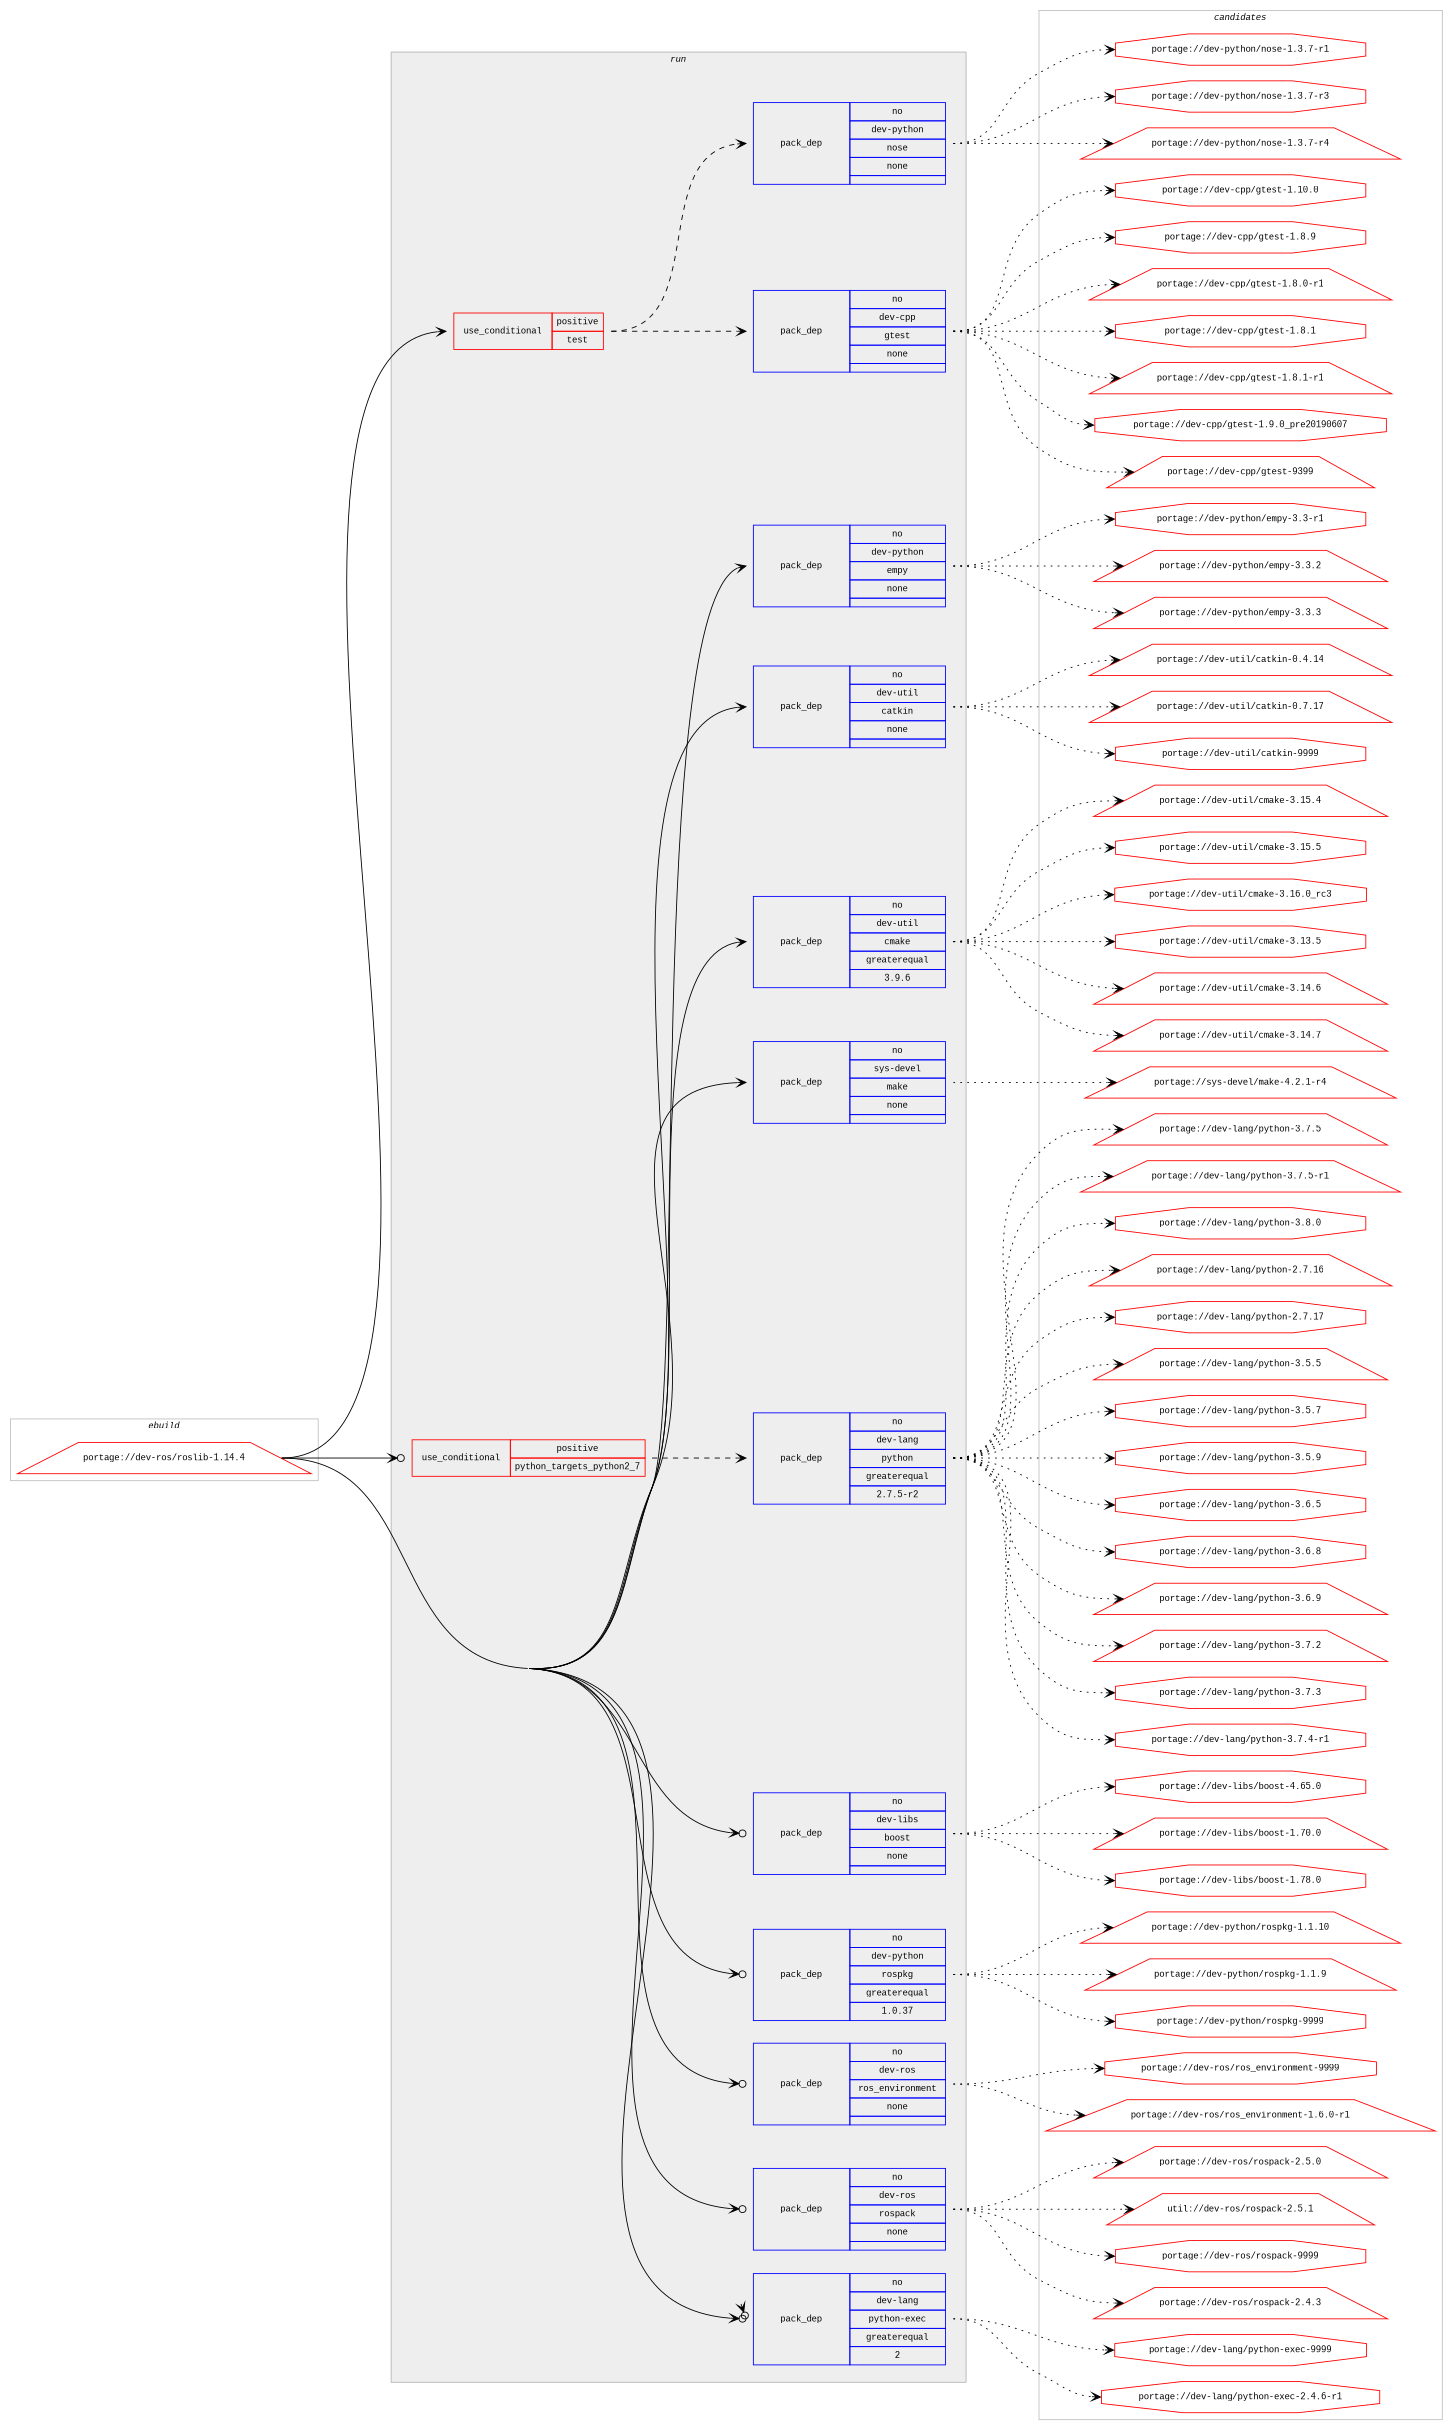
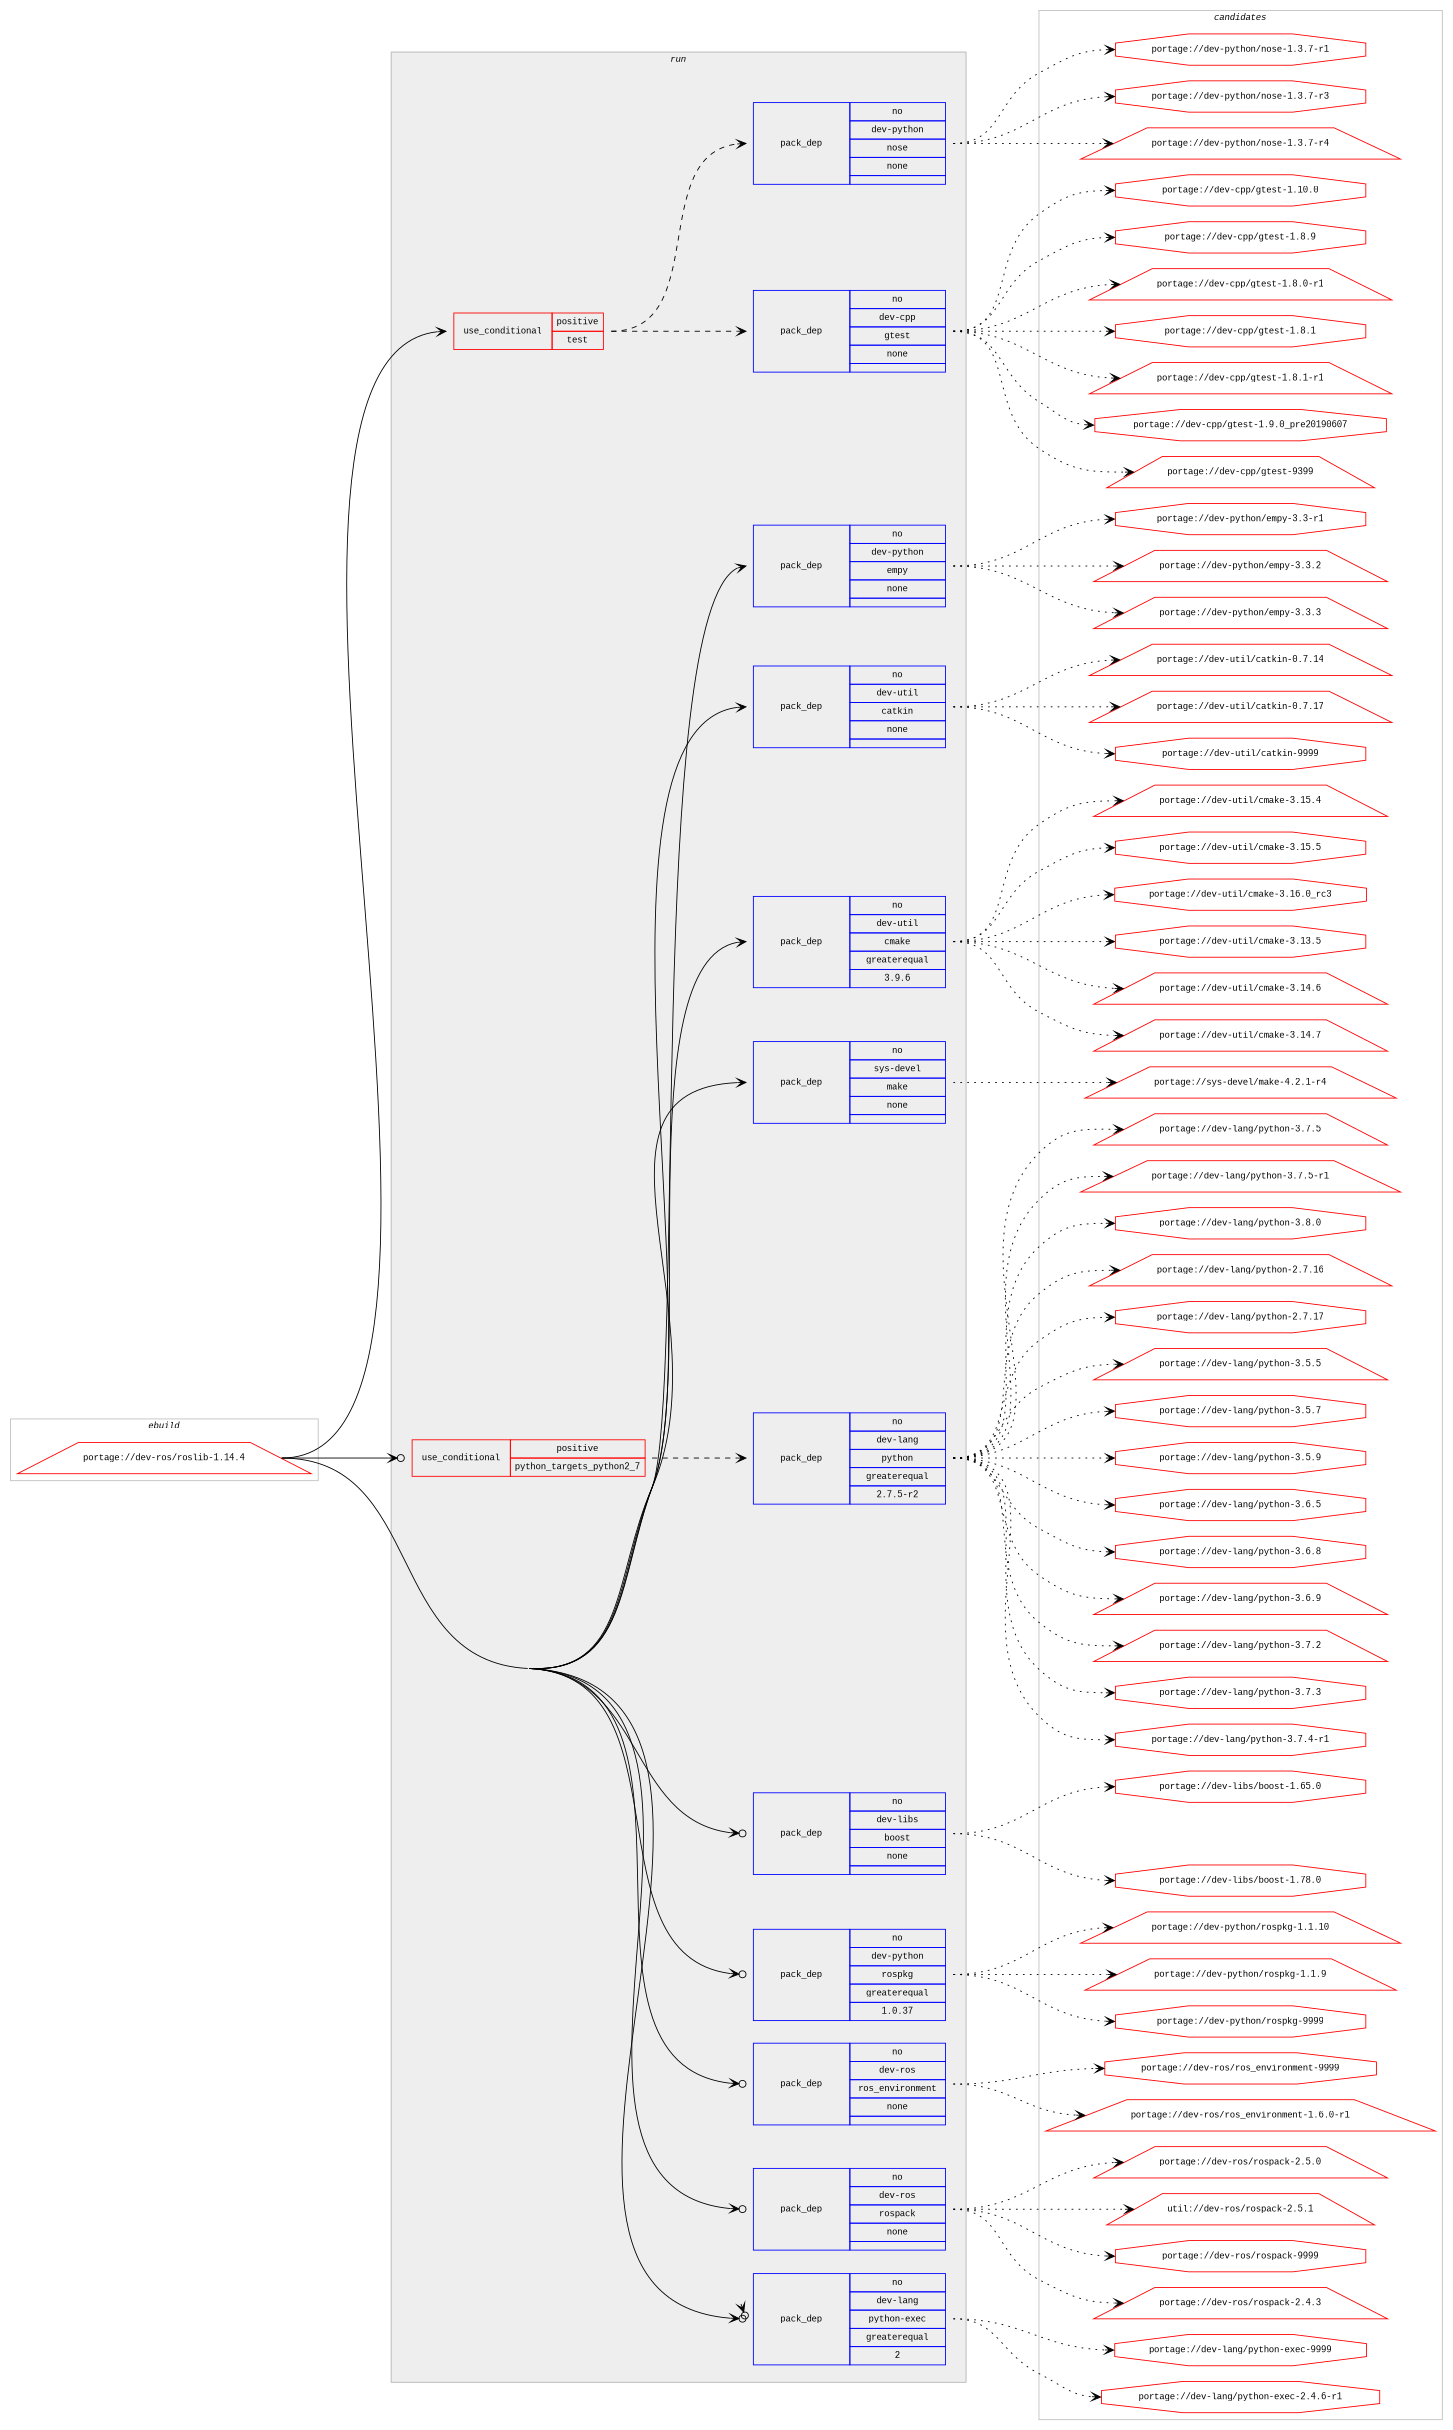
node "portage://dev-util/catkin-0.4.14": label "portage://dev-util/catkin-0.4.14" -> "portage://dev-util/catkin-0.7.14"
node "portage://dev-libs/boost-4.65.0": label "portage://dev-libs/boost-4.65.0" -> "portage://dev-libs/boost-1.65.0"
node "portage://dev-libs/boost-1.70.0": removed
